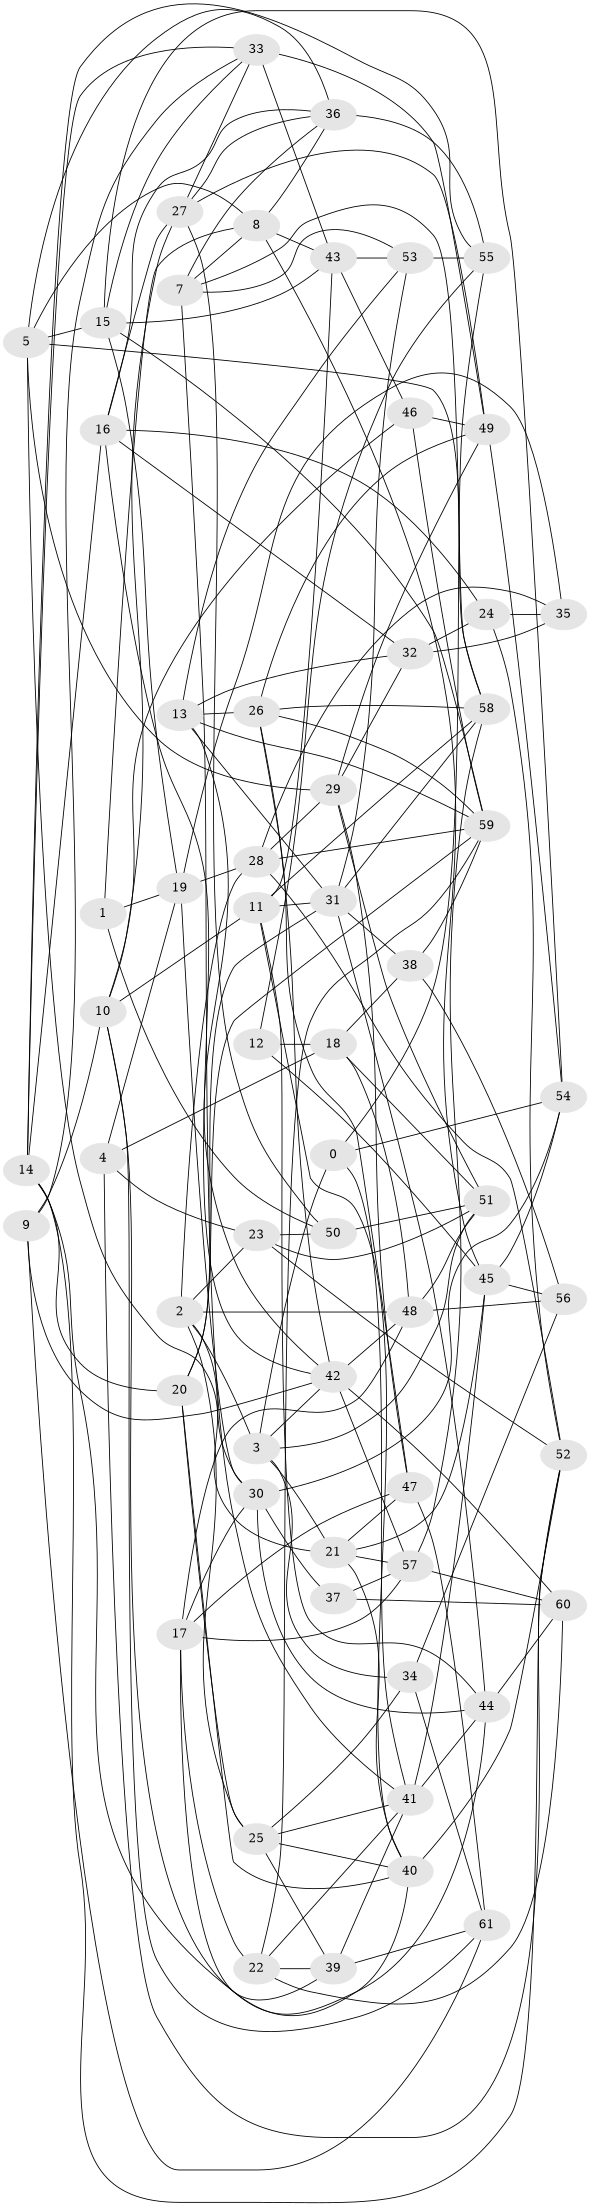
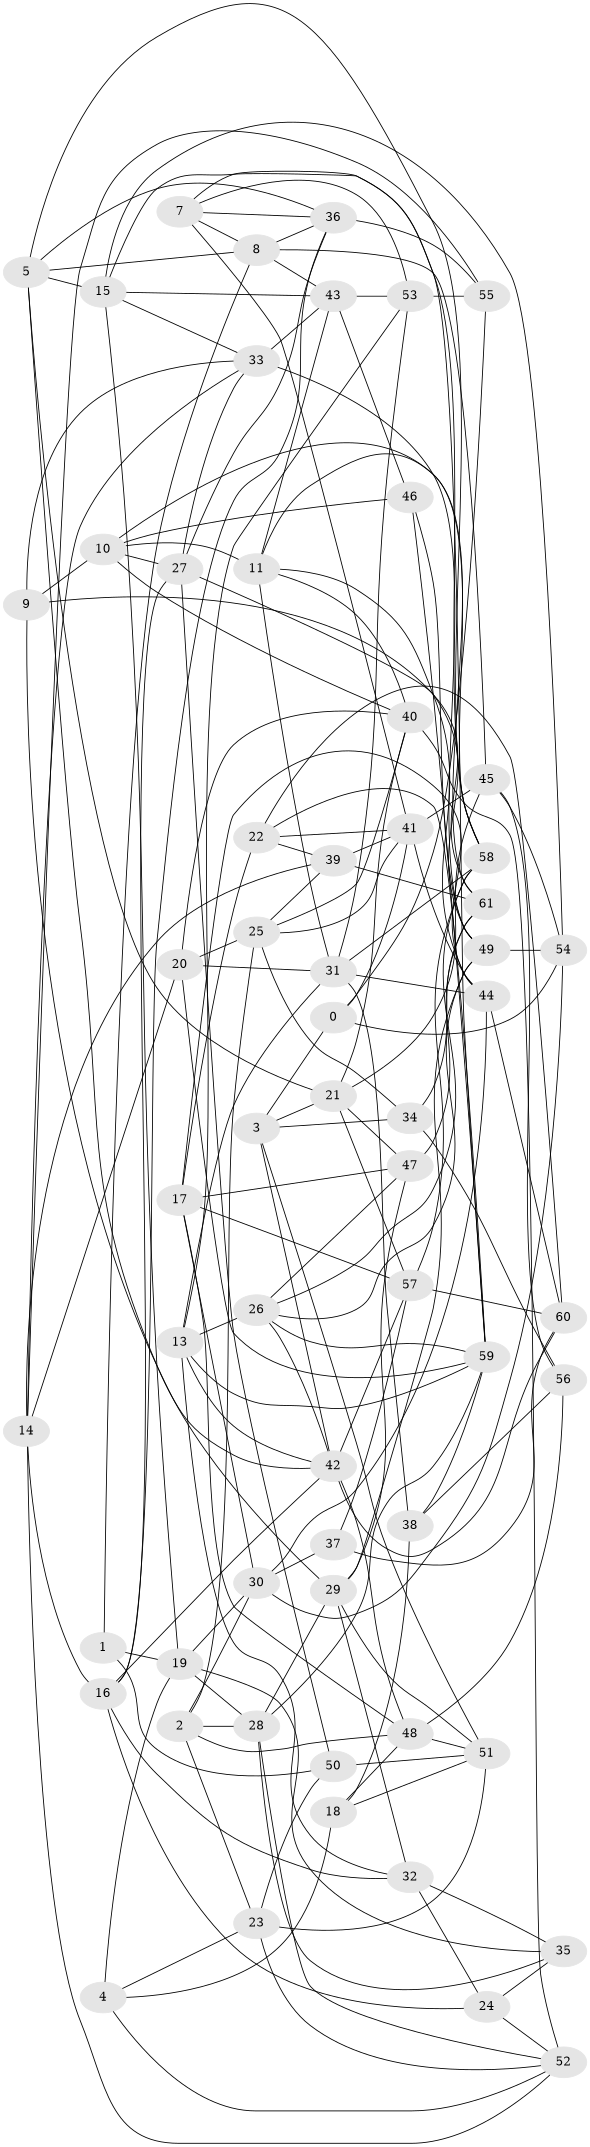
node "12": removed
edge "2" -- "3": removed
